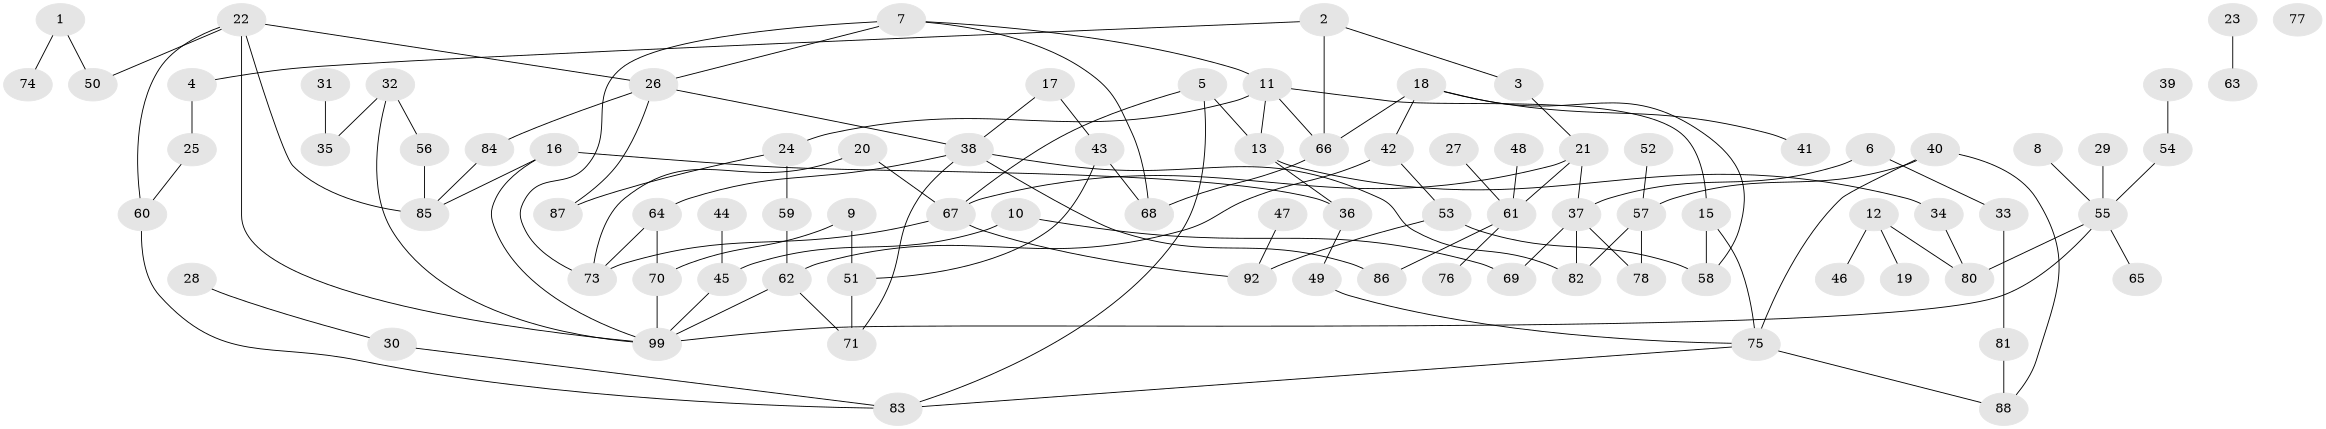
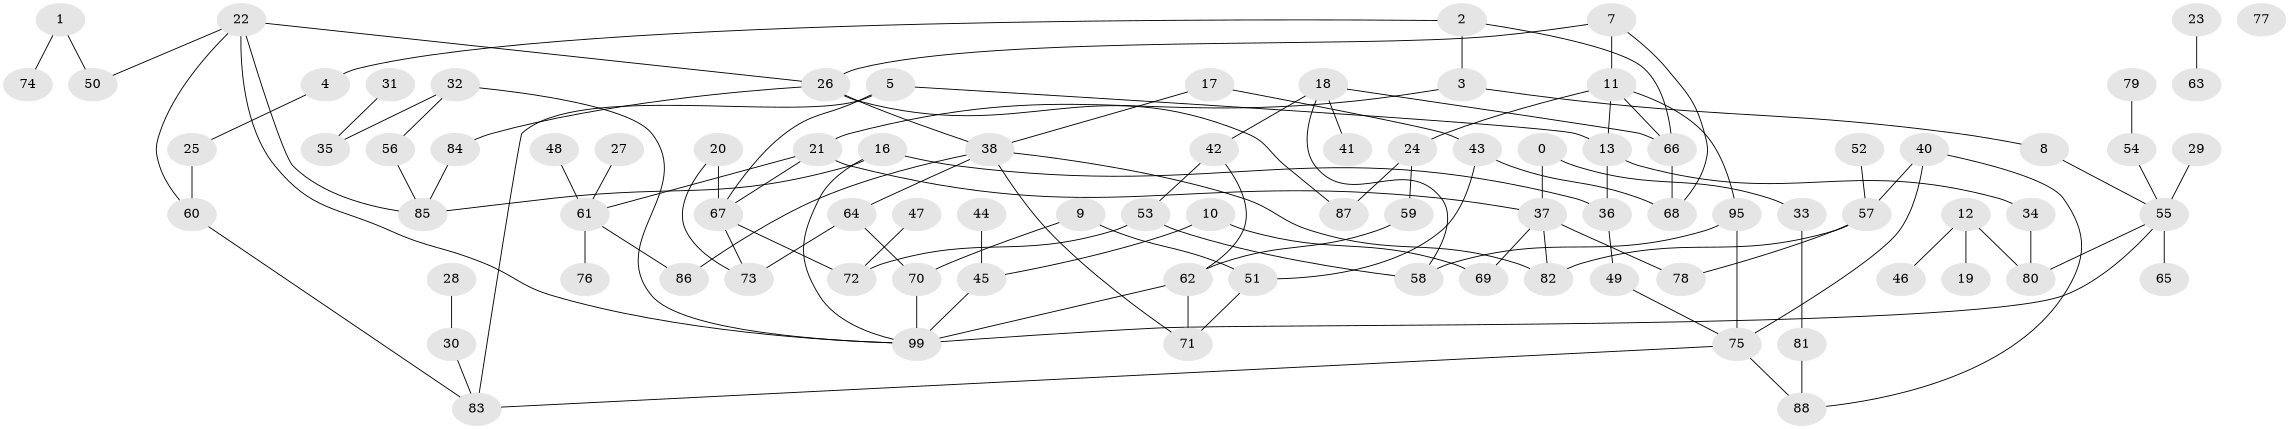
edge "7" -- "73": removed
node "39": label "39" -> "79"
edge "3" -- "8": added
node "6": label "6" -> "0"
node "15": label "15" -> "95"
node "92": label "92" -> "72"
